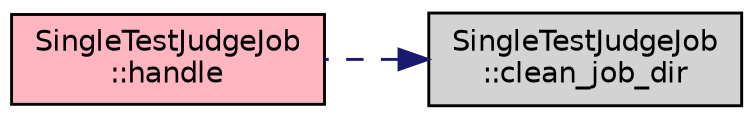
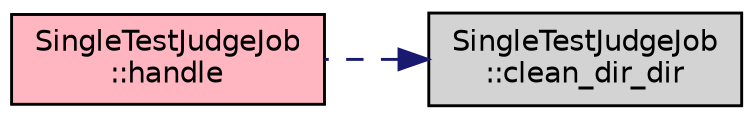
node "SingleTestJudgeJob ::clean_job_dir": label "SingleTestJudgeJob ::clean_job_dir" -> "SingleTestJudgeJob ::clean_dir_dir"
